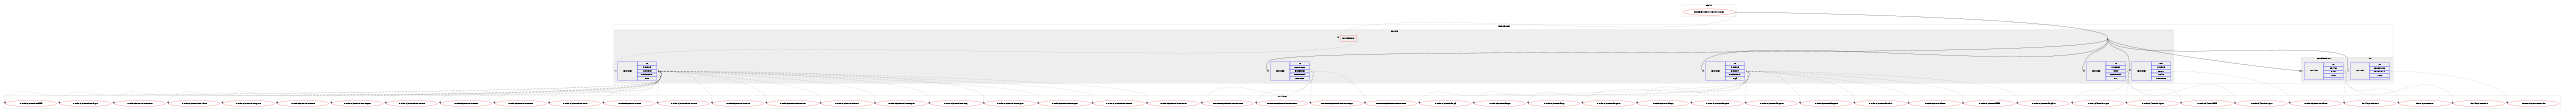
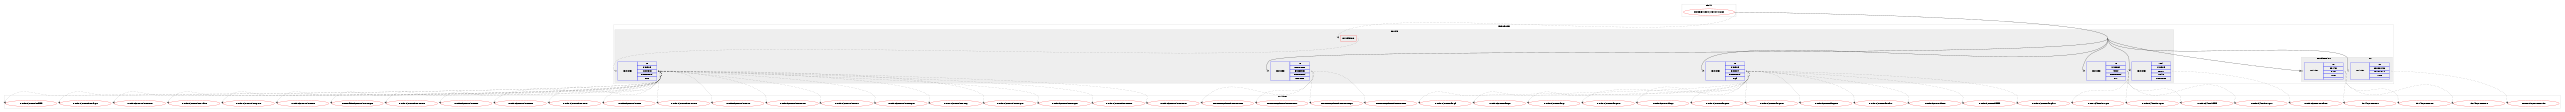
node "sys-devel/automake-1.4_p6-r2": label "sys-devel/automake-1.4_p6-r2" -> "autoconf-devel/automake-1.4_p6-r2"
node "dev-sys/expat-2.2.1": label "dev-sys/expat-2.2.1" -> "dev-libs/expat-2.2.1"
